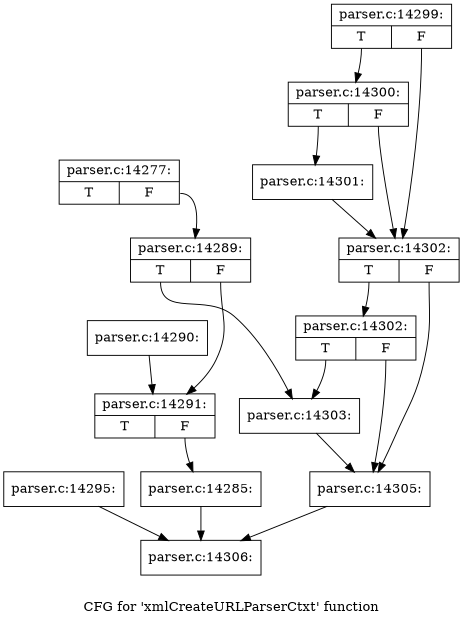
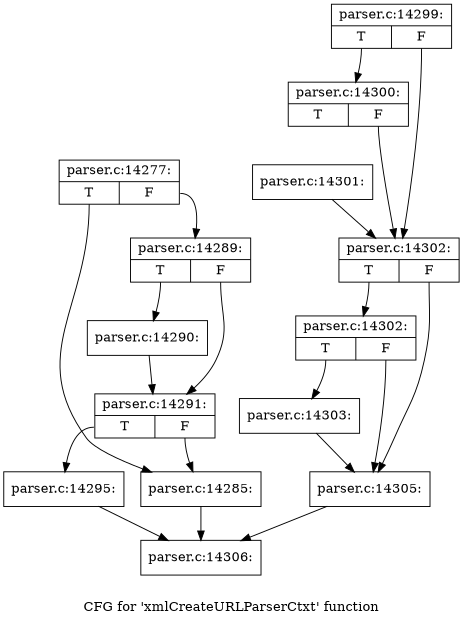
edge "parser.c:14300:" -> "parser.c:14301:": removed
edge "parser.c:14289:" -> "parser.c:14303:": now "parser.c:14289:" -> "parser.c:14290:"
edge "parser.c:14277:" -> "parser.c:14285:": added
edge "parser.c:14291:" -> "parser.c:14295:": added
